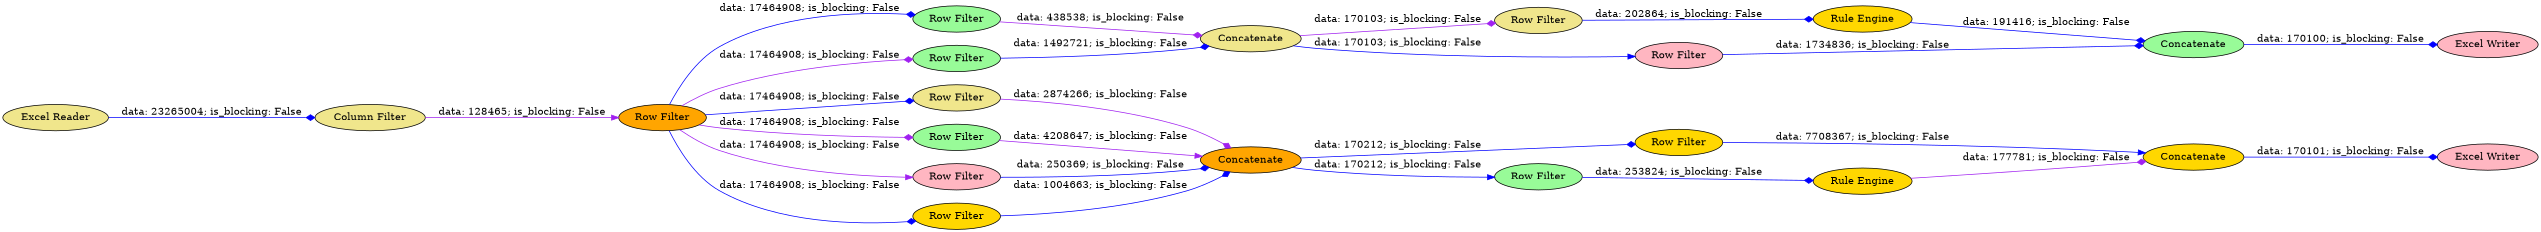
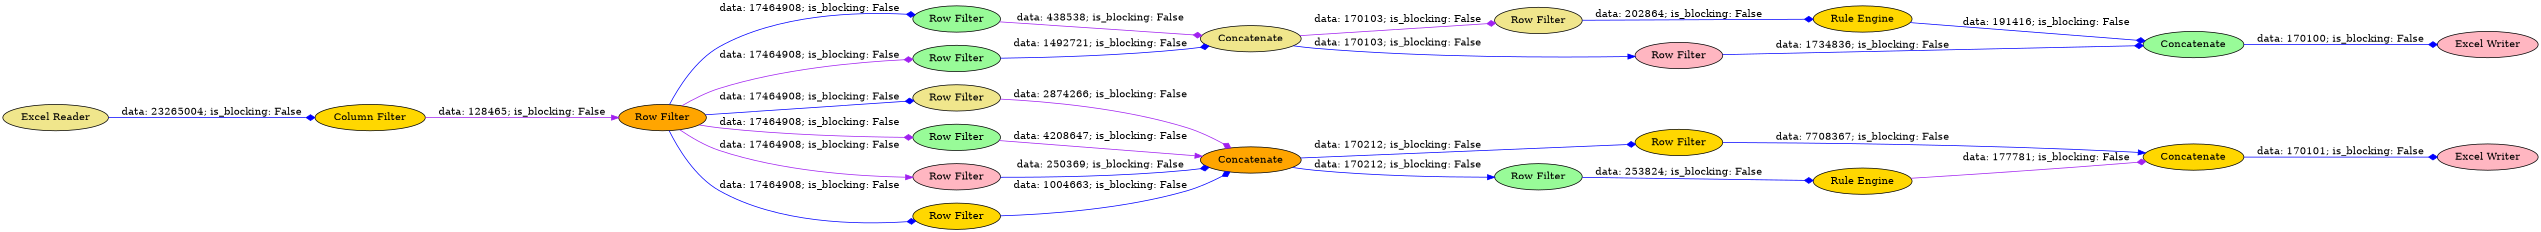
node "Column Filter": fillcolor khaki -> gold
